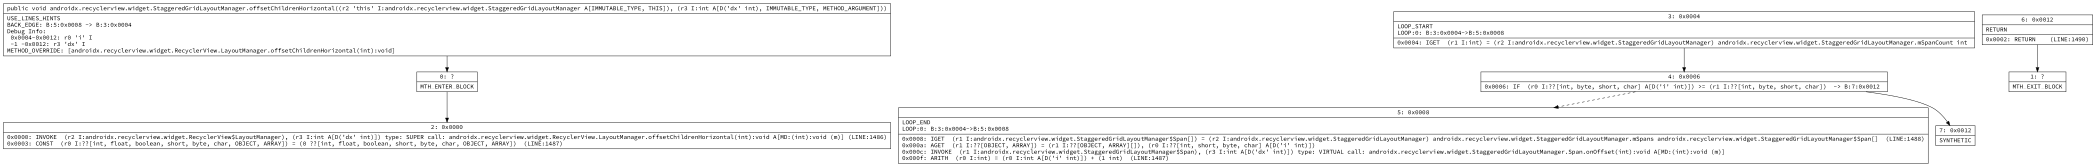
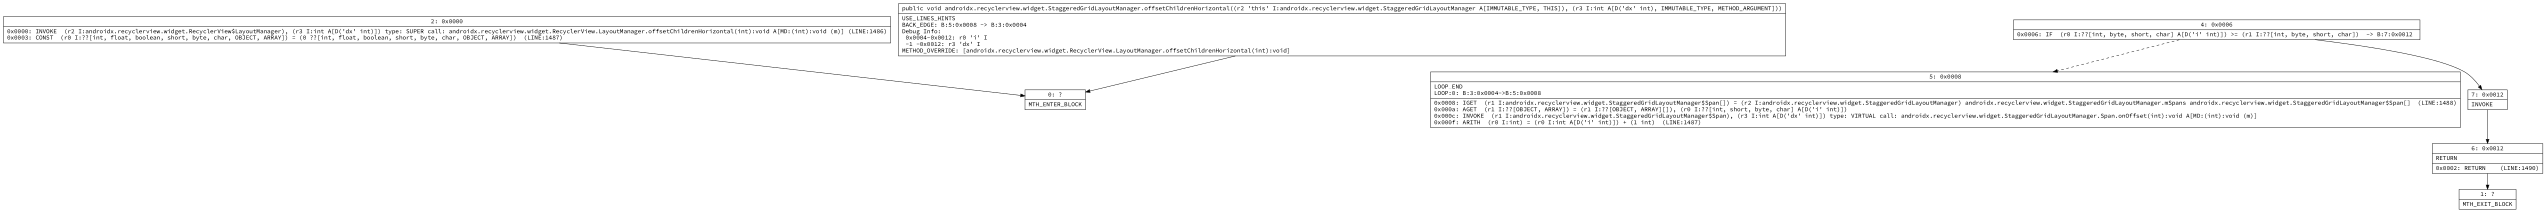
node "3: 0x0004": removed
edge "0: ?" -> "2: 0x0000": reversed
edge "7: 0x0012" -> "6: 0x0012": added
node "7: 0x0012": text "SYNTHETIC" -> "INVOKE"
